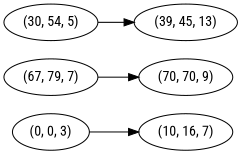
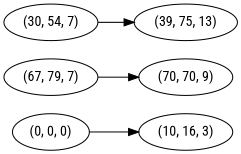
node "(30, 54, 5)": label "(30, 54, 5)" -> "(30, 54, 7)"
node "(39, 45, 13)": label "(39, 45, 13)" -> "(39, 75, 13)"
node "(0, 0, 3)": label "(0, 0, 3)" -> "(0, 0, 0)"
node "(10, 16, 7)": label "(10, 16, 7)" -> "(10, 16, 3)"
